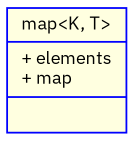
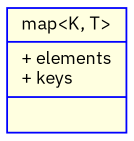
node "map<K, T>": text "+ map" -> "+ keys"
